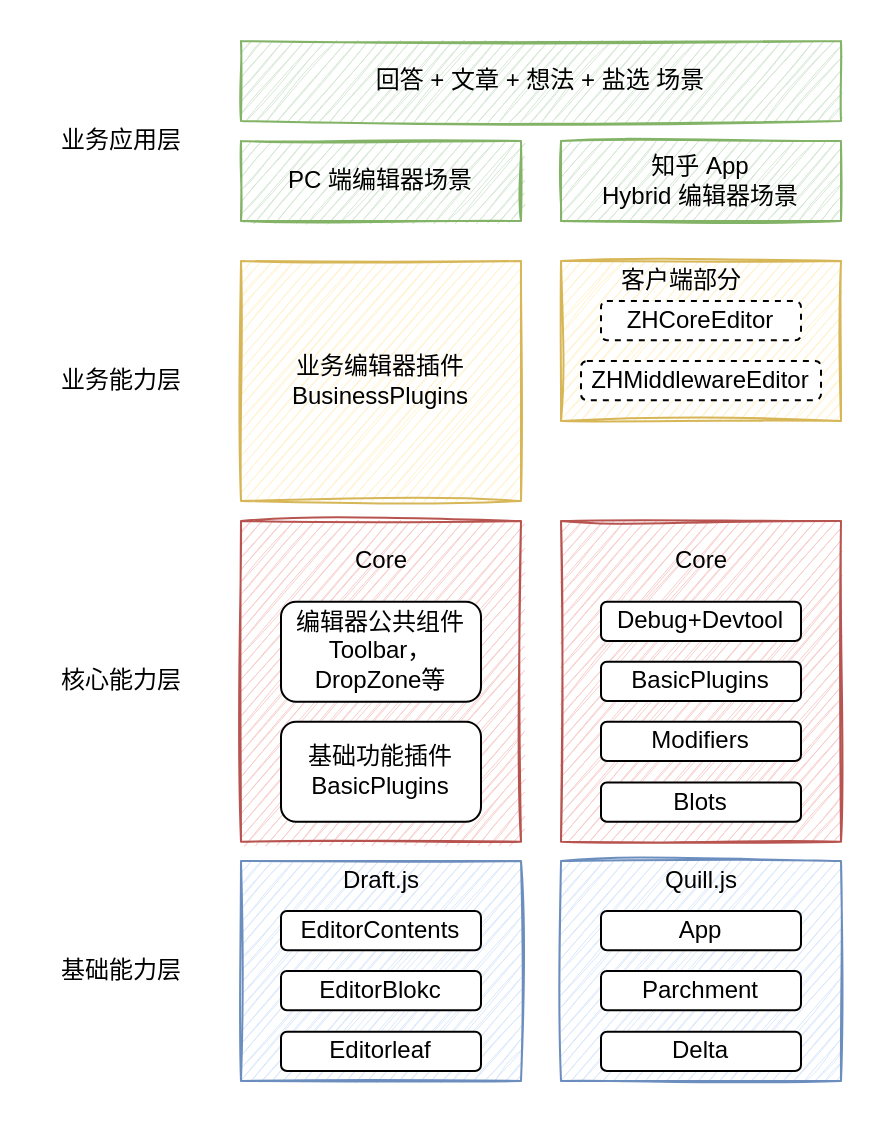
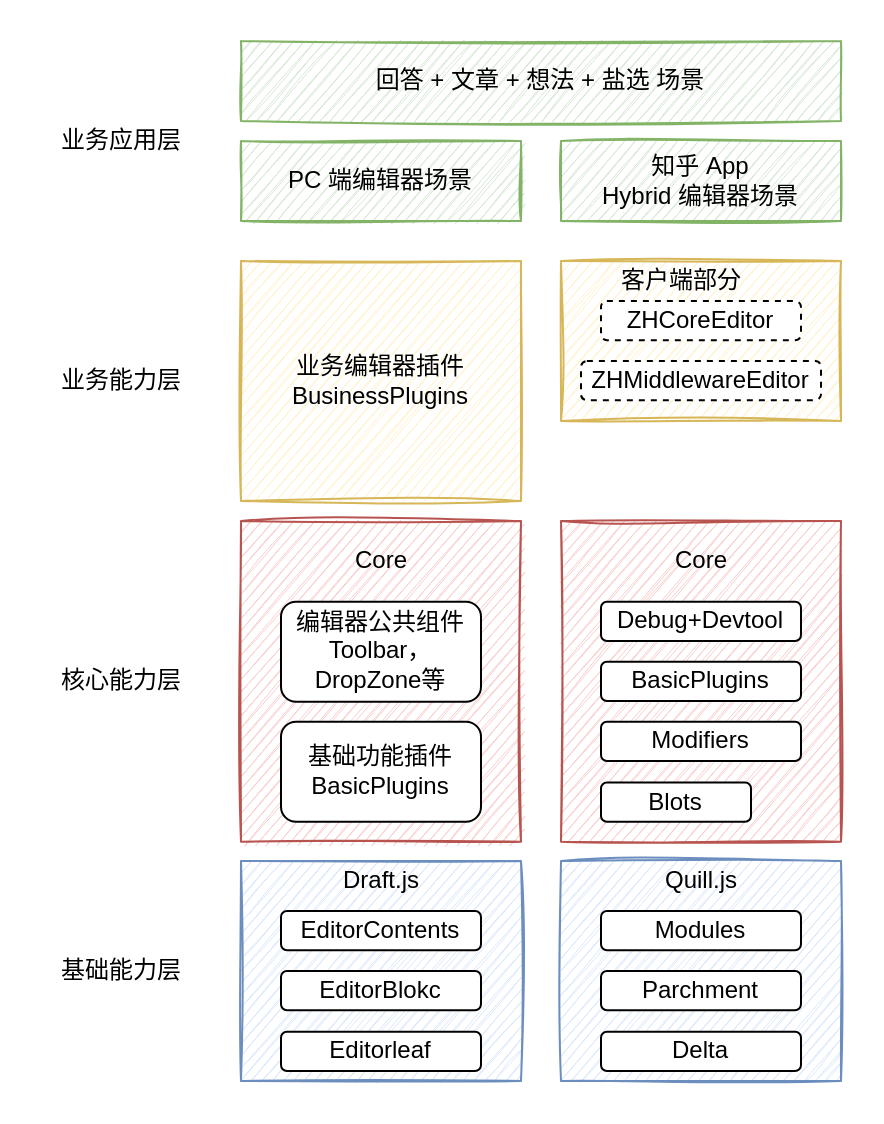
node "Blots": size 200x39 -> 150x39
node "App": label "App" -> "Modules"
